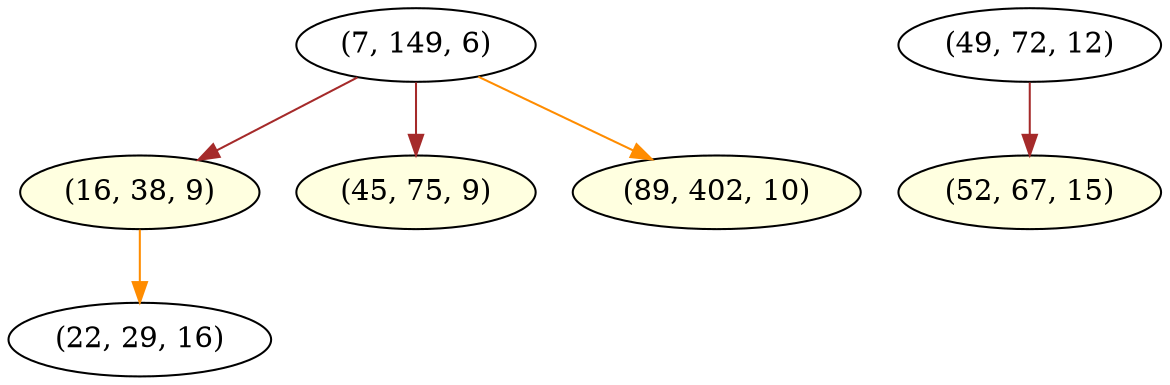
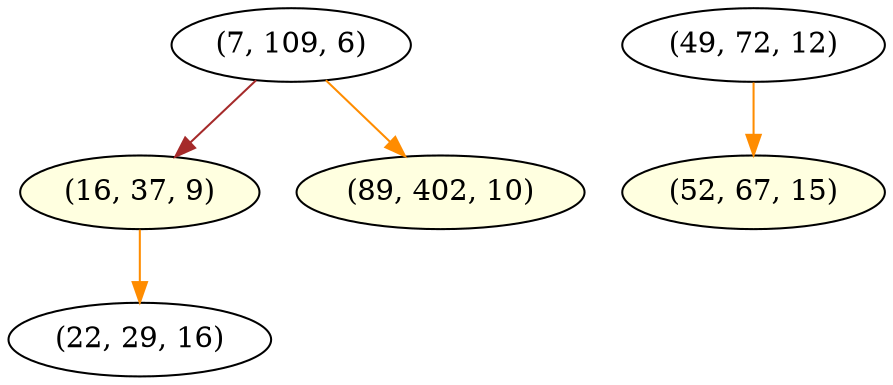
node "(7, 149, 6)": label "(7, 149, 6)" -> "(7, 109, 6)"
edge "(49, 72, 12)" -> "(52, 67, 15)": color brown -> darkorange
node "(16, 38, 9)": label "(16, 38, 9)" -> "(16, 37, 9)"
node "(45, 75, 9)": removed
